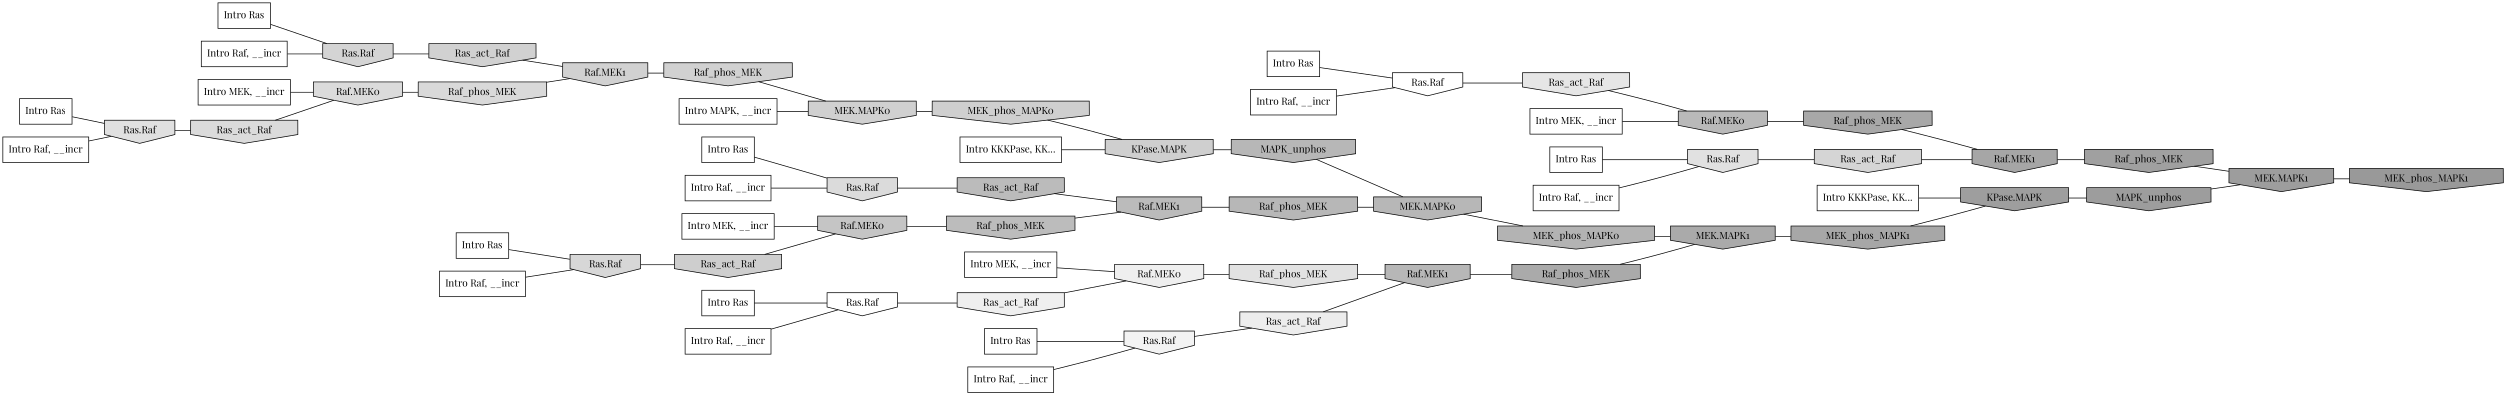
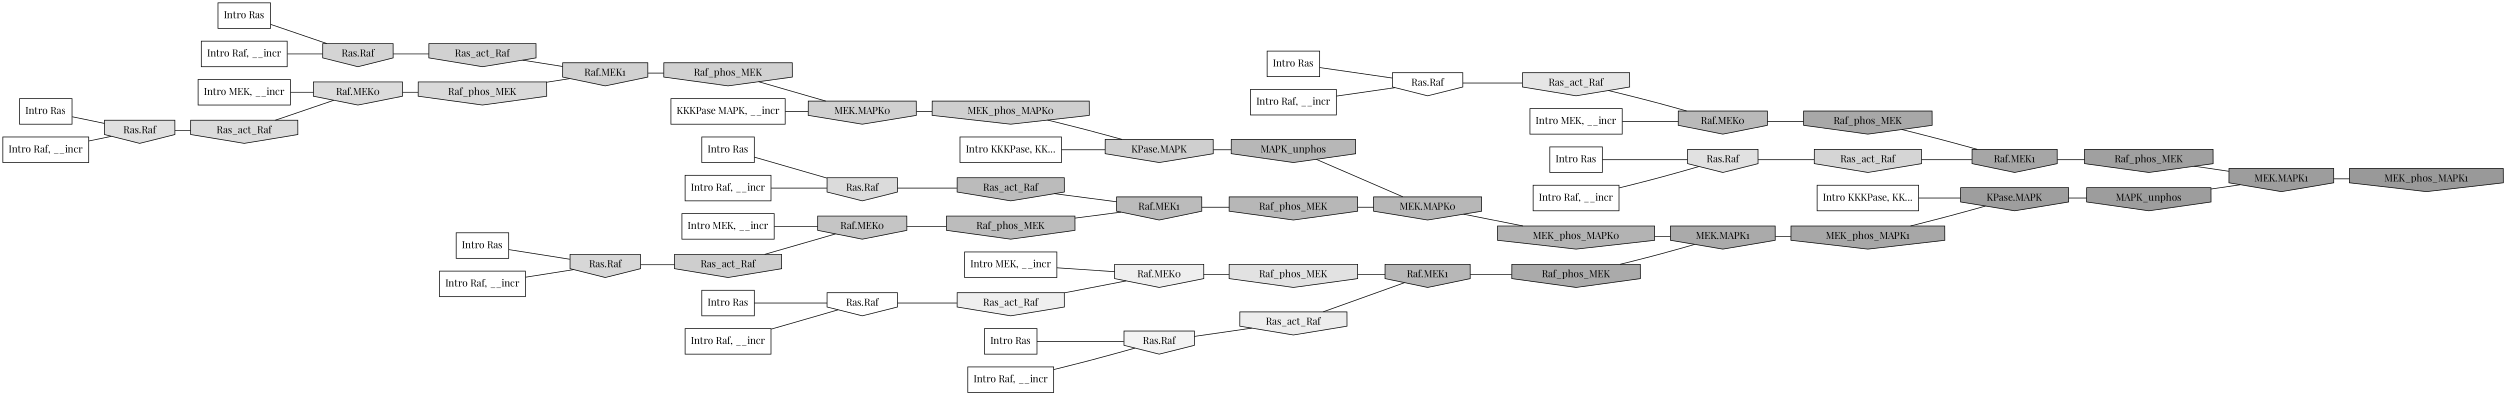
node "Intro MAPK, __incr": label "Intro MAPK, __incr" -> "KKKPase MAPK, __incr"
